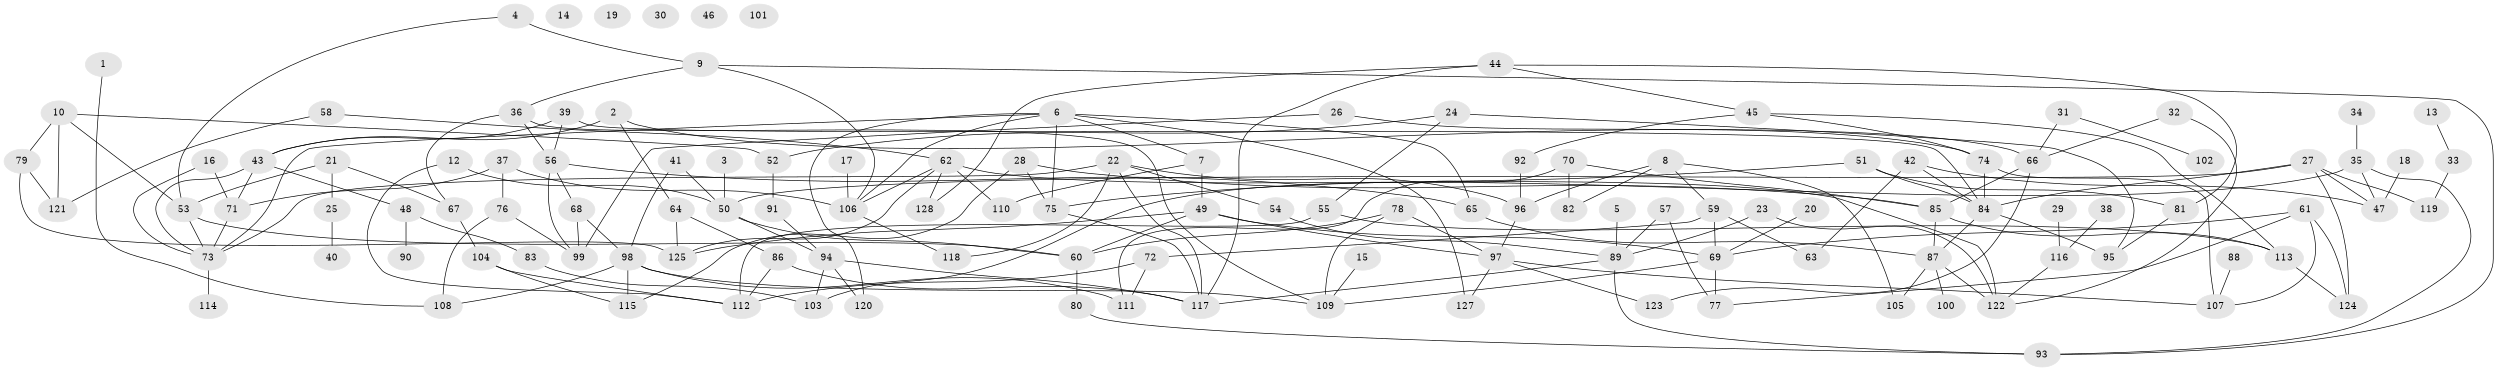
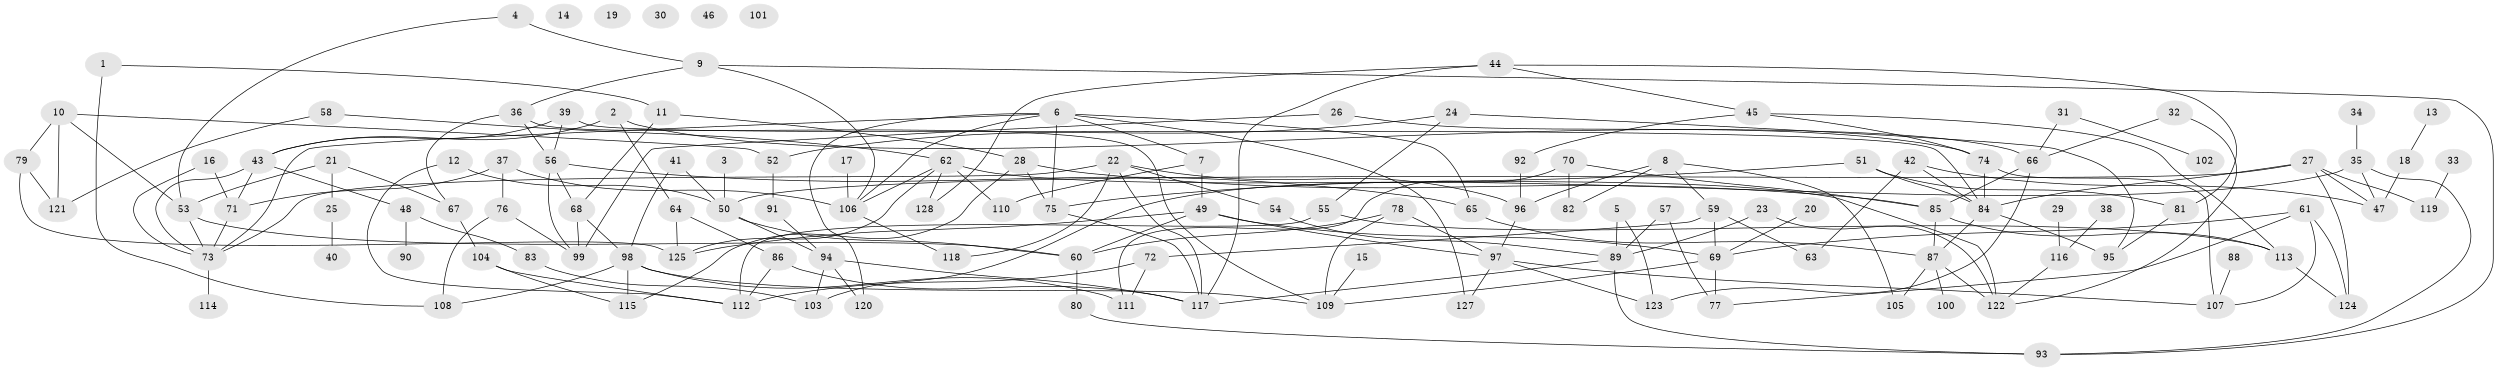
node "11": added
edge "13" -- "33": now "13" -- "18"
edge "5" -- "123": added
